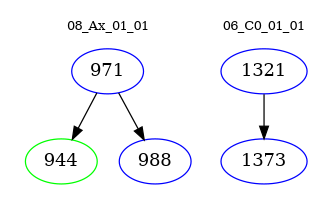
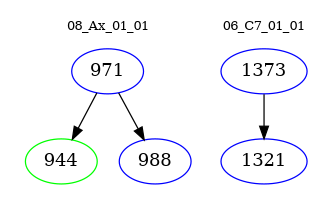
cluster "06_C0_01_01": label "06_C0_01_01" -> "06_C7_01_01"
edge "1321" -> "1373": reversed
